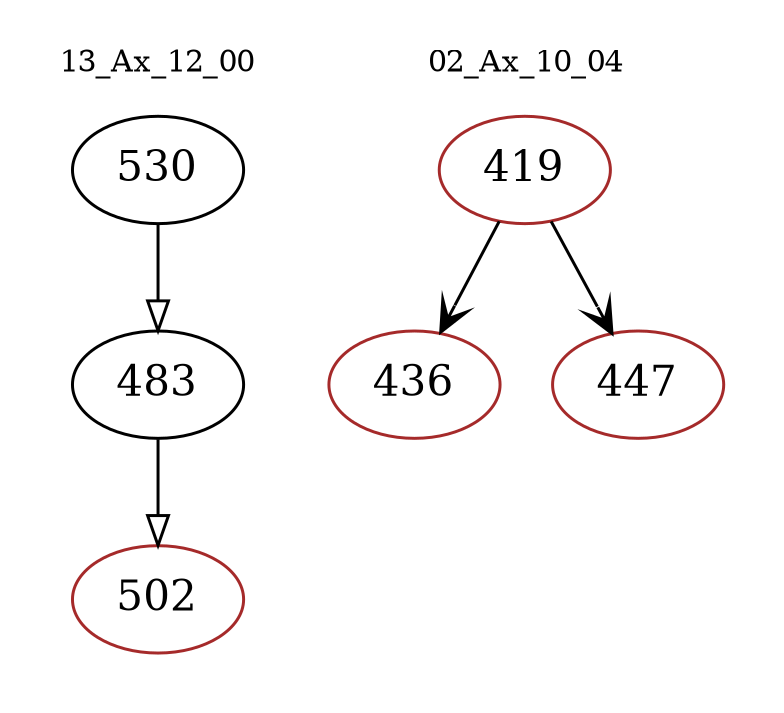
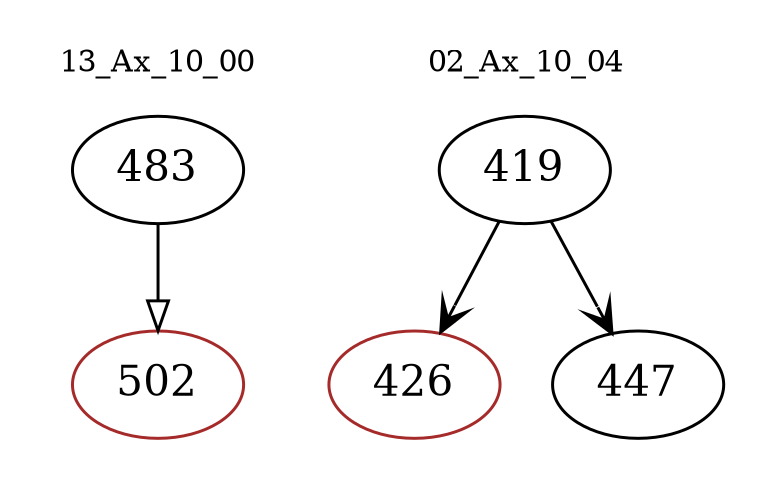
cluster "13_Ax_12_00": label "13_Ax_12_00" -> "13_Ax_10_00"
node "530": removed
node "419": color brown -> black
node "436": label "436" -> "426"
node "447": color brown -> black
